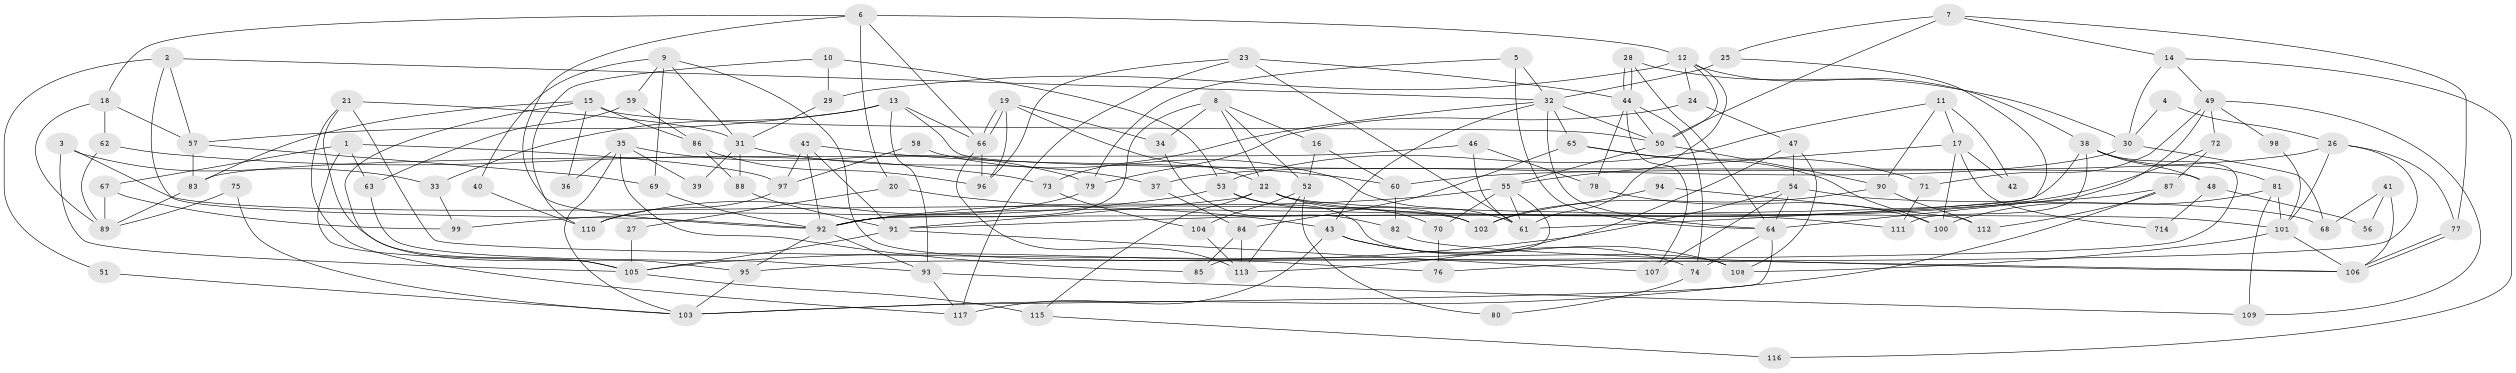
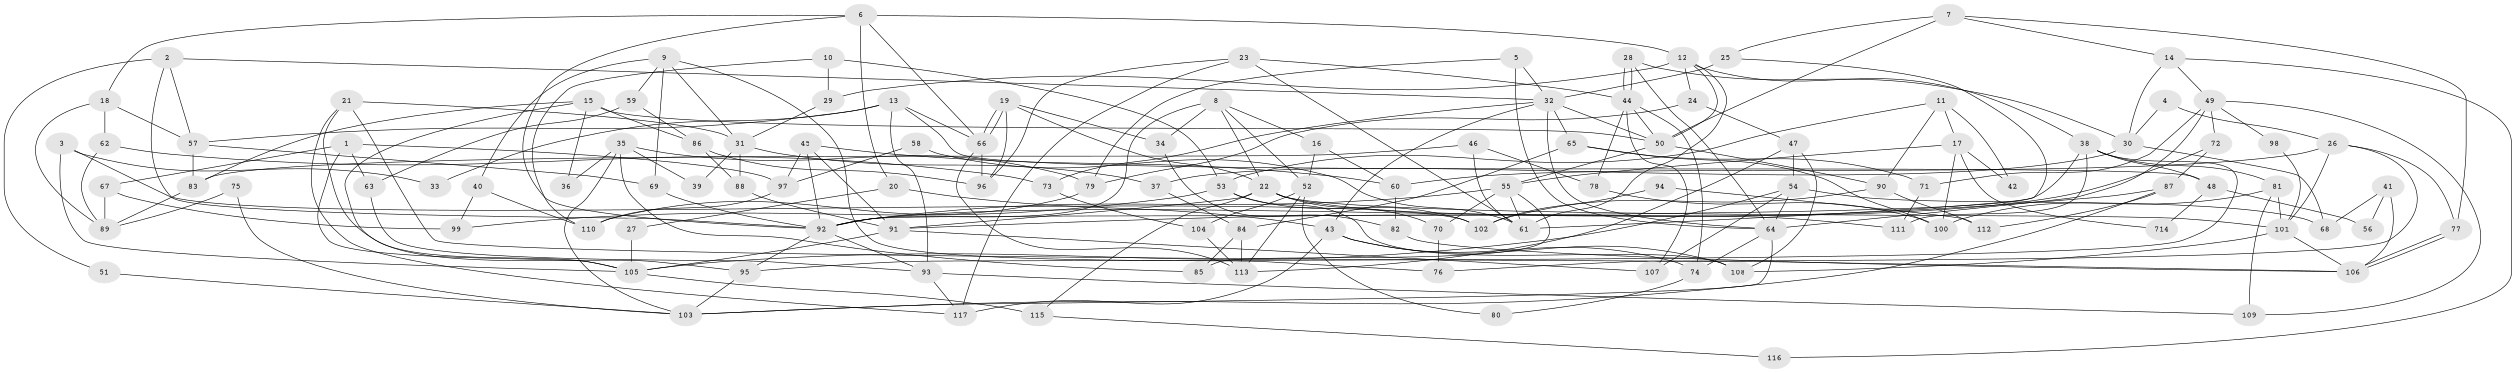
edge "33" -- "99": now "40" -- "99"
